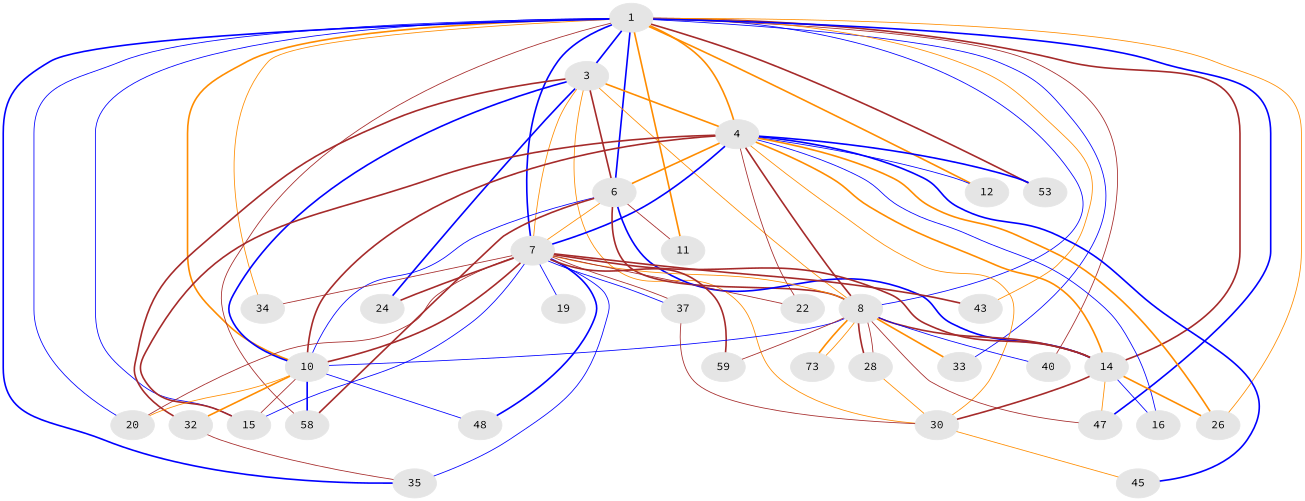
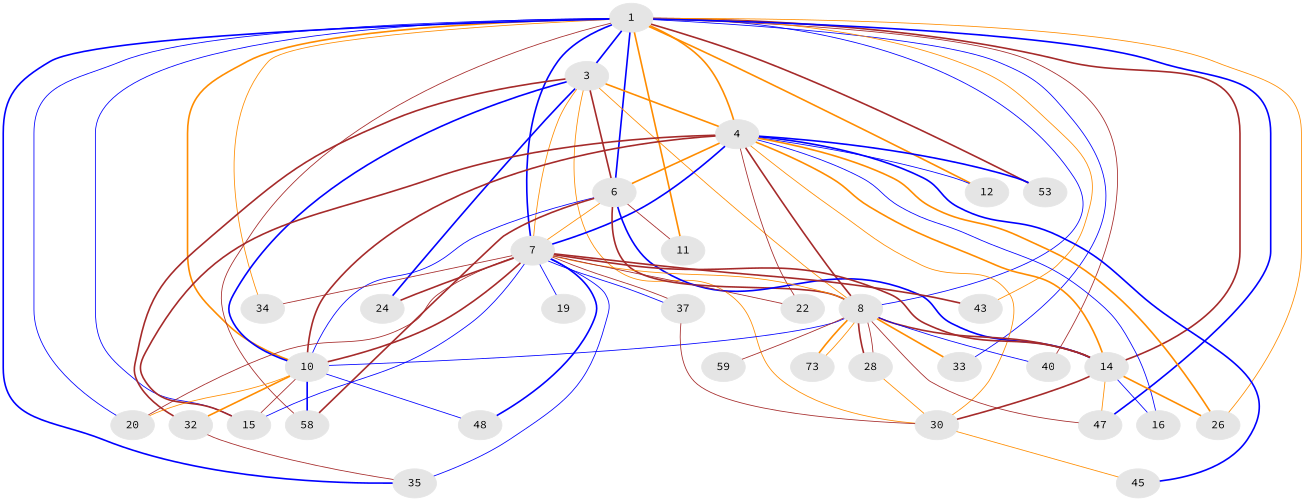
edge "7" -- "59": removed
